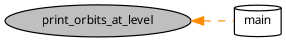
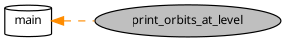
edge "main" -> "print_orbits_at_level": reversed
